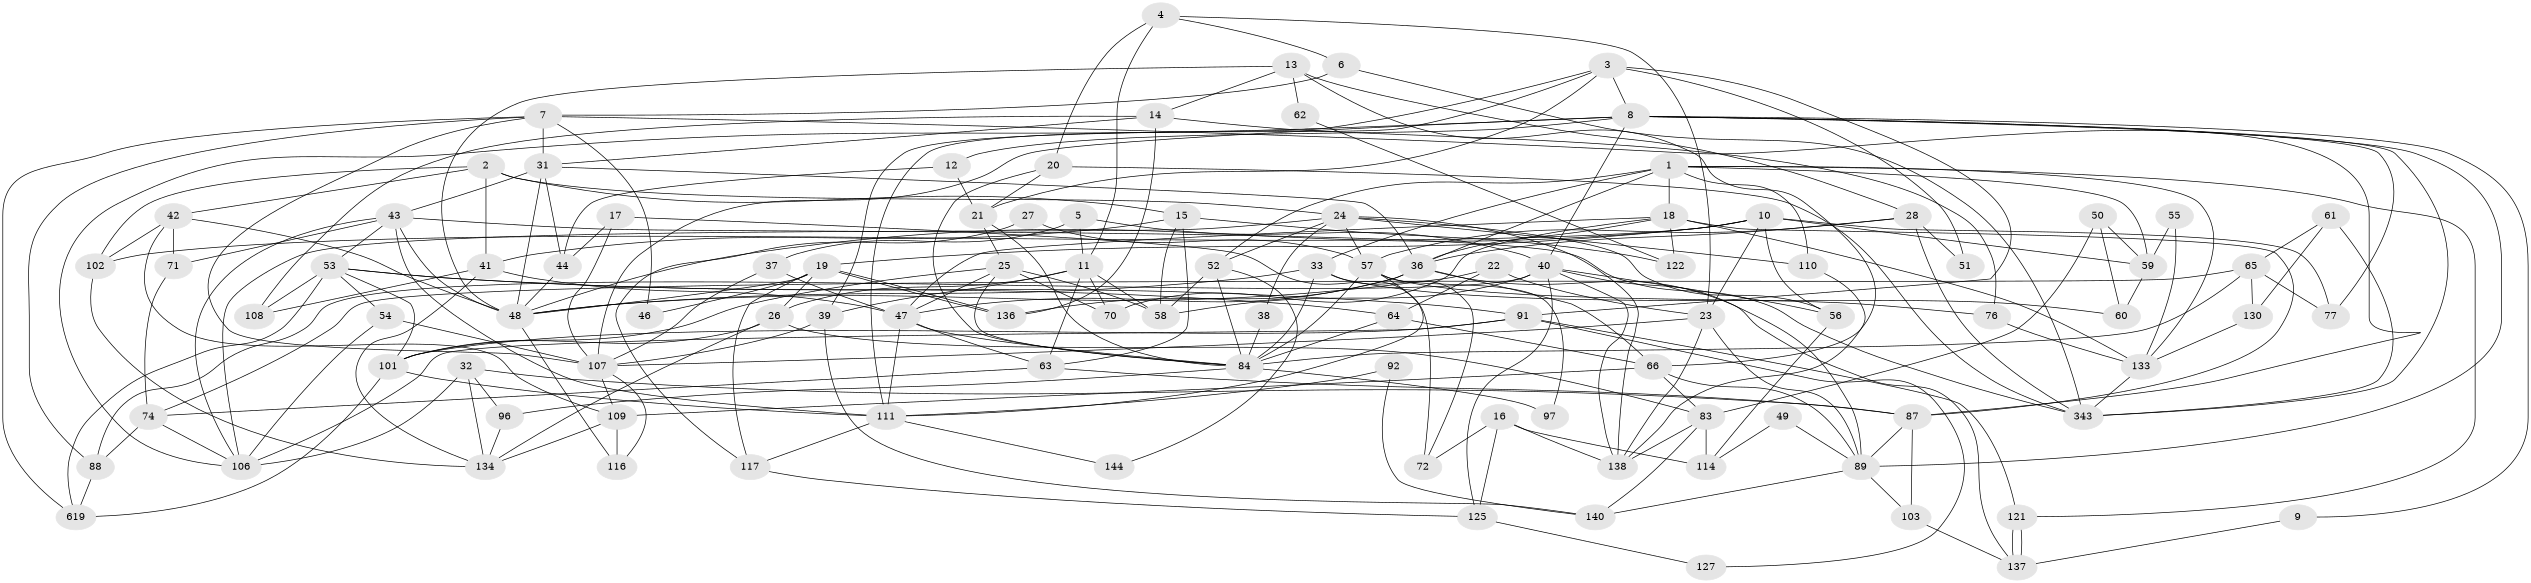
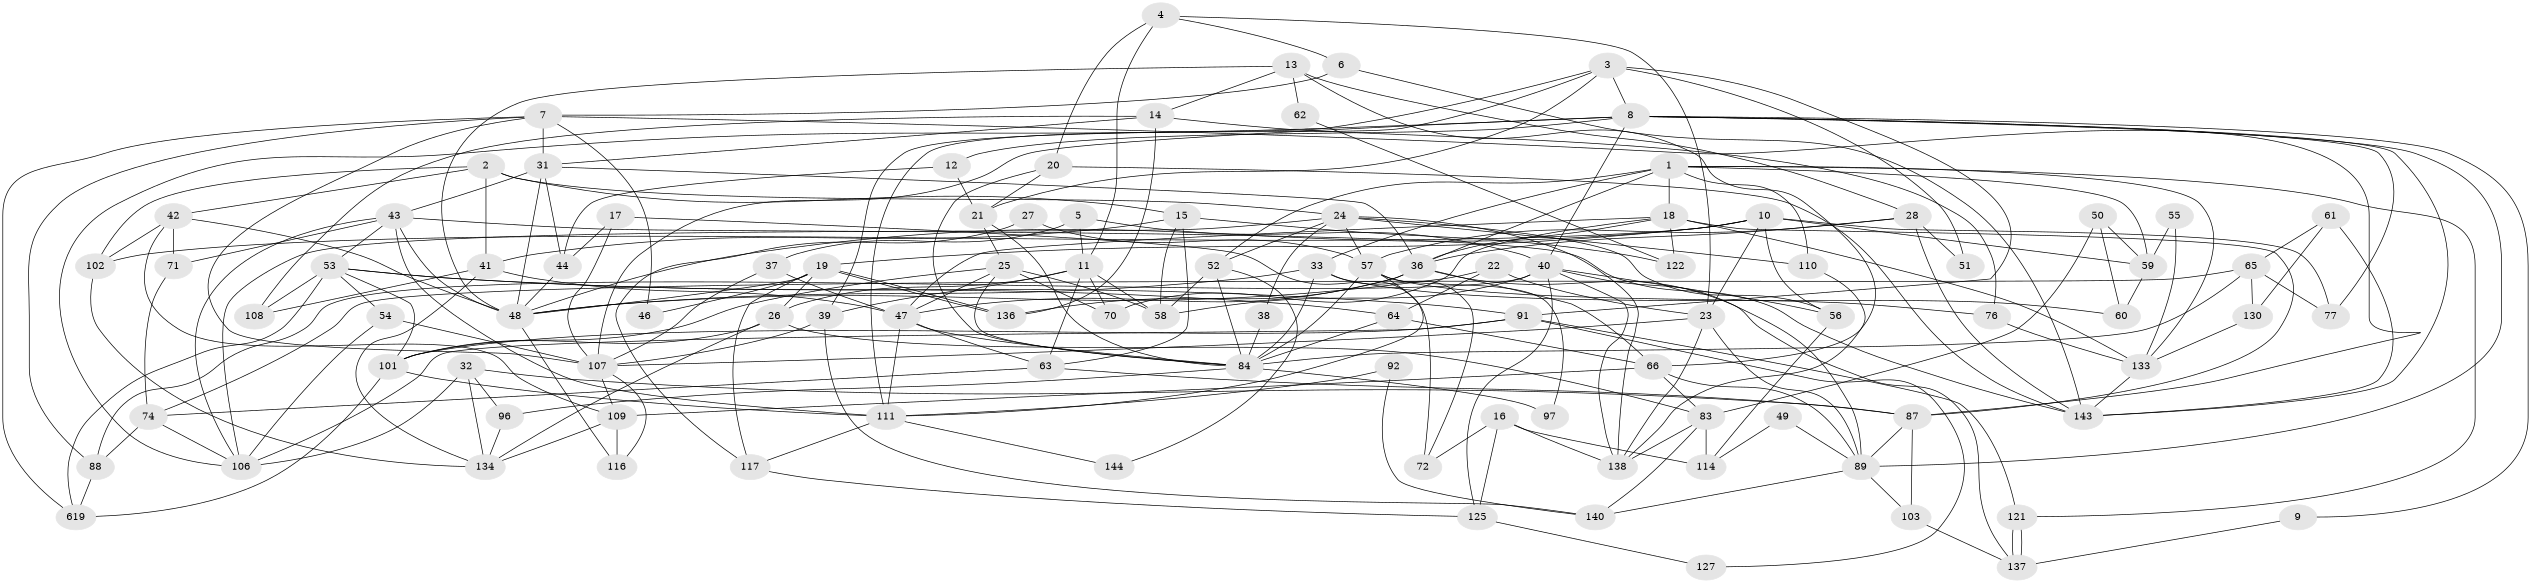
node "343": label "343" -> "143"
